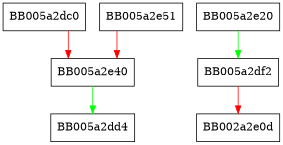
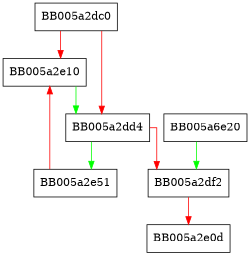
node "BB005a2e20": label "BB005a2e20" -> "BB005a6e20"
edge "BB005a2dc0" -> "BB005a2dd4": added
node "BB005a2e40": label "BB005a2e40" -> "BB005a2e10"
node "BB002a2e0d": label "BB002a2e0d" -> "BB005a2e0d"
edge "BB005a2dd4" -> "BB005a2df2": added
edge "BB005a2dd4" -> "BB005a2e51": added
